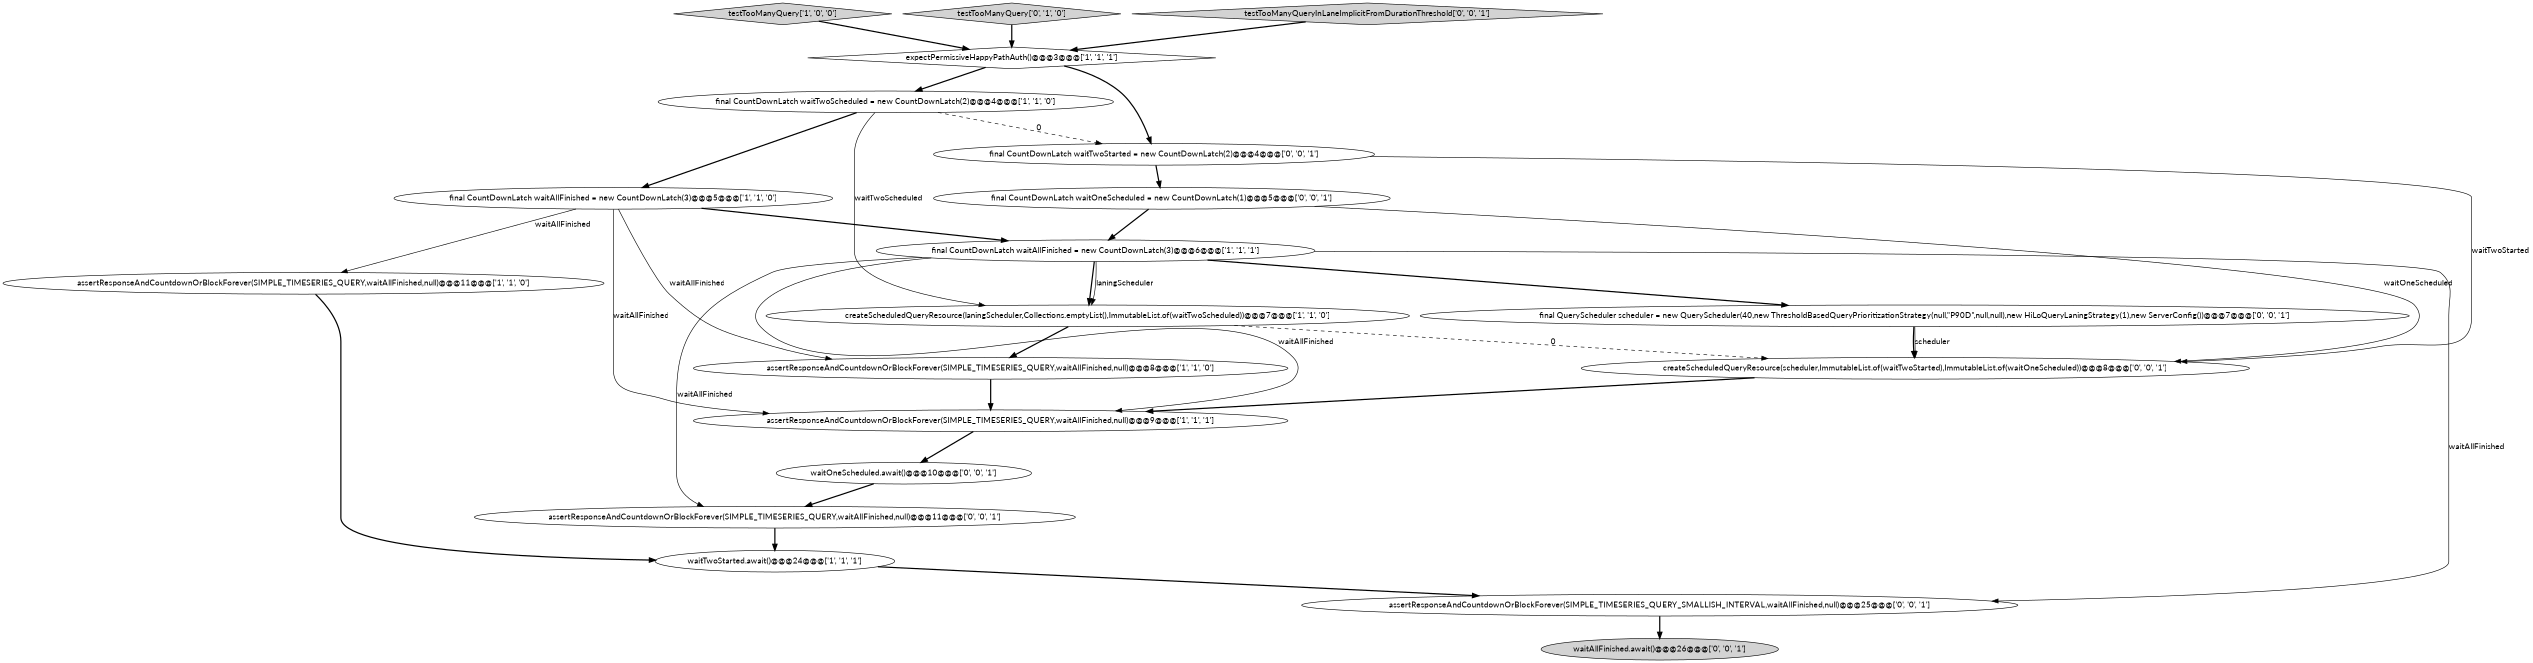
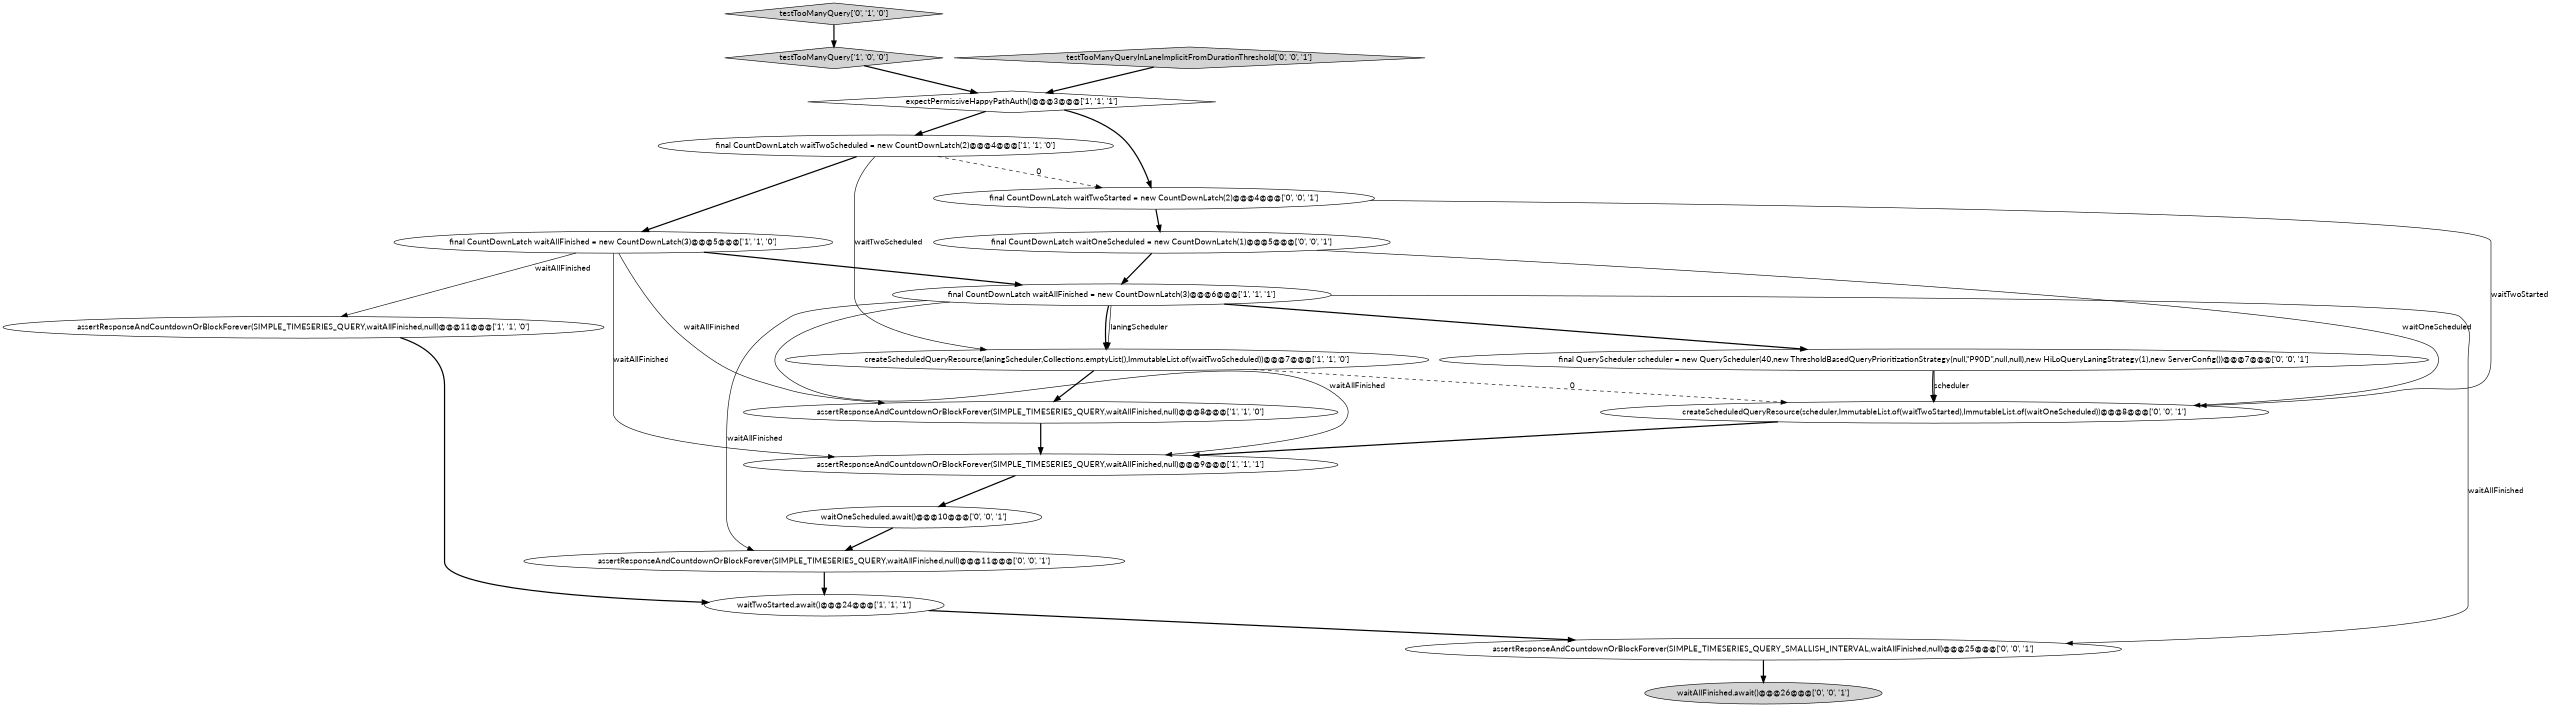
edge "testTooManyQuery['0', '1', '0']" -> "expectPermissiveHappyPathAuth()@@@3@@@['1', '1', '1']": now "testTooManyQuery['0', '1', '0']" -> "testTooManyQuery['1', '0', '0']"
